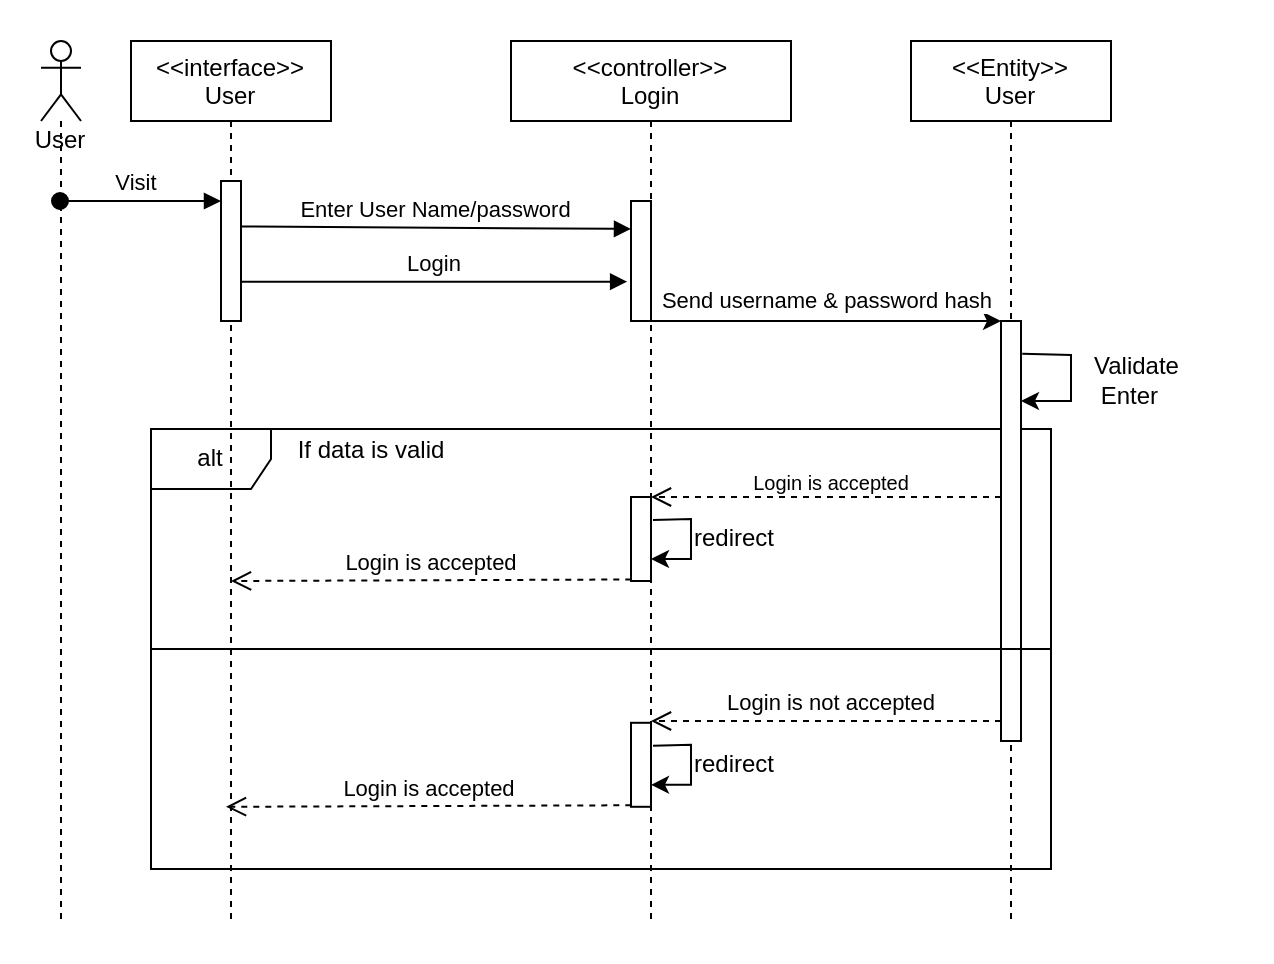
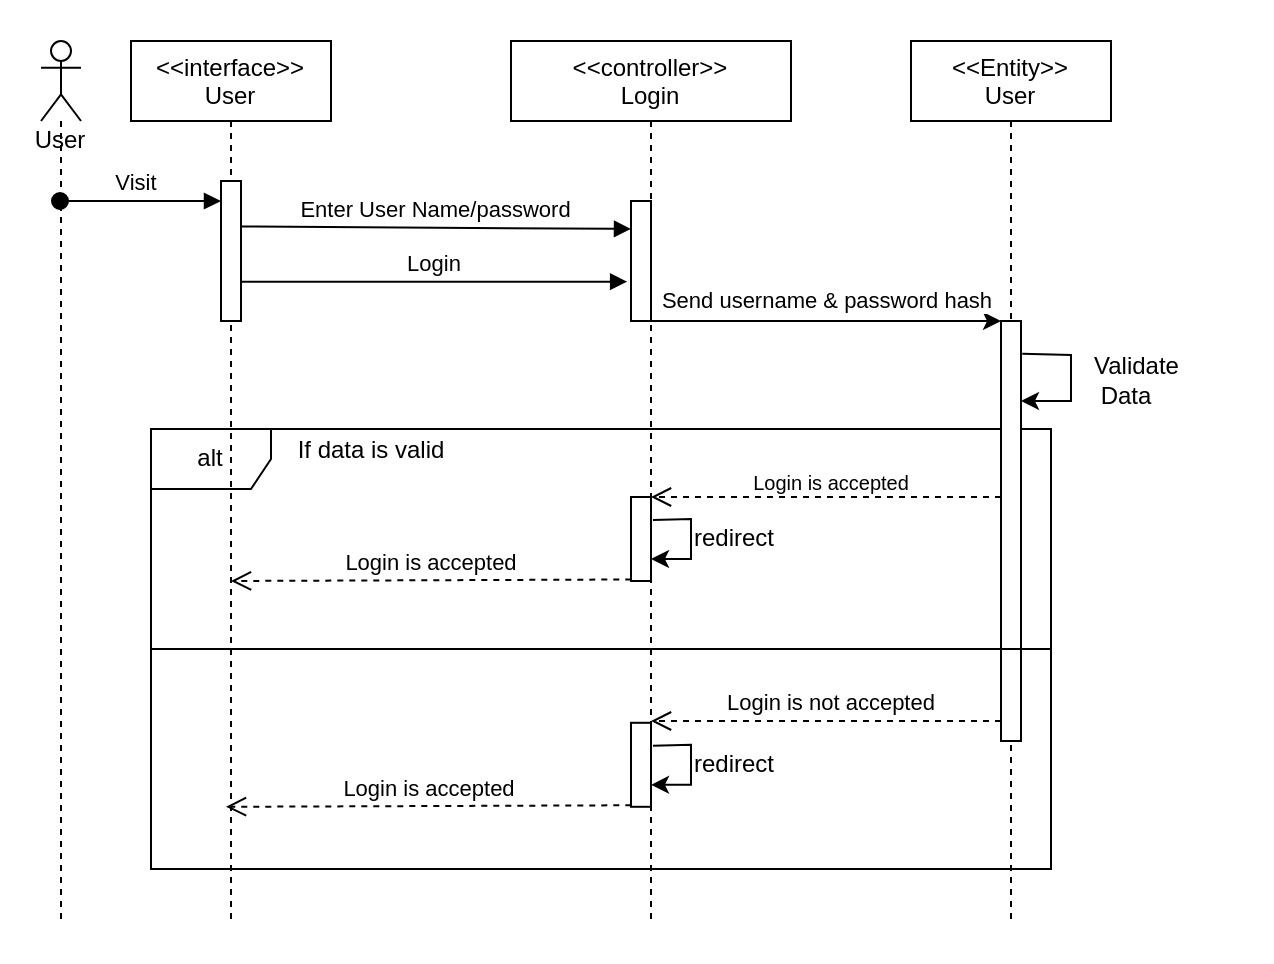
node "Validate Enter": label "Validate Enter" -> "Validate Data"
